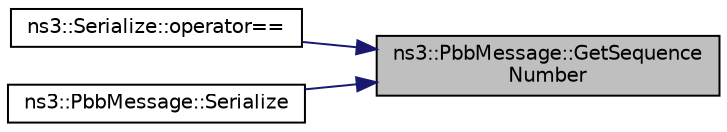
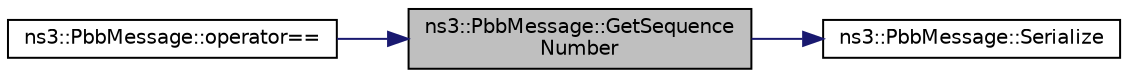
node "ns3::Serialize::operator==": label "ns3::Serialize::operator==" -> "ns3::PbbMessage::operator=="
edge "ns3::PbbMessage::Serialize" -> "ns3::PbbMessage::GetSequence Number": reversed
